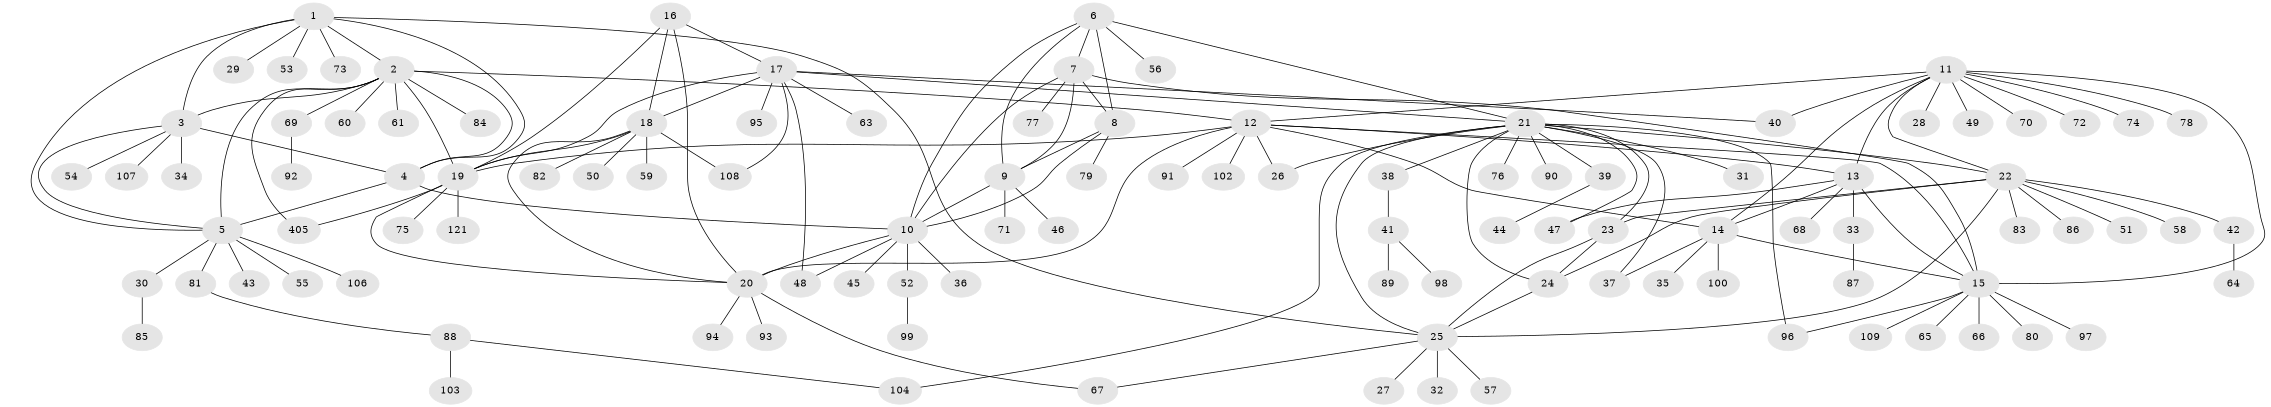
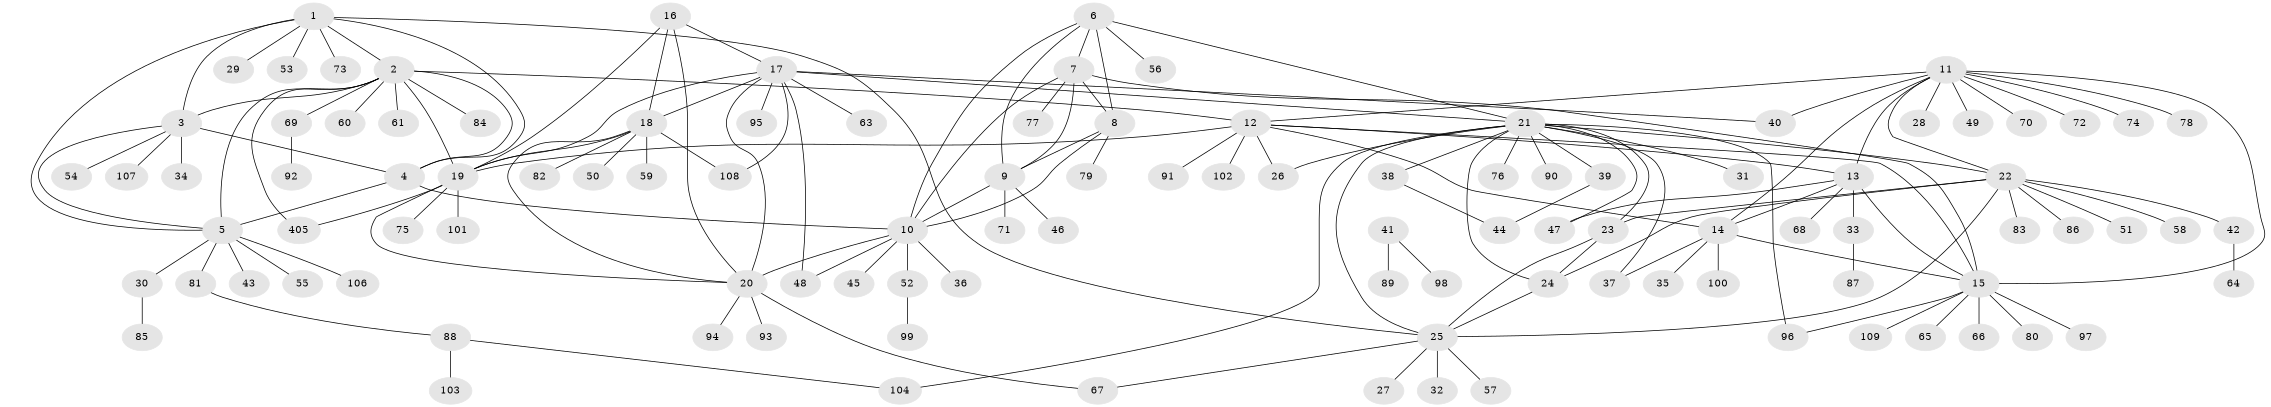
edge "38" -- "41": now "38" -- "44"
node "121": label "121" -> "101"
edge "12" -- "20": now "17" -- "20"
